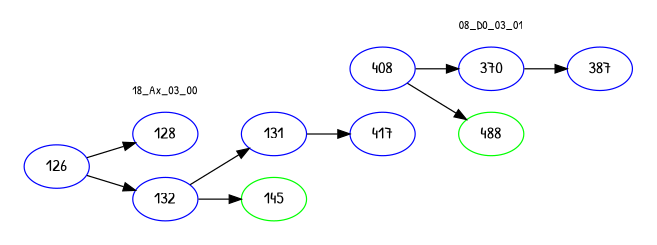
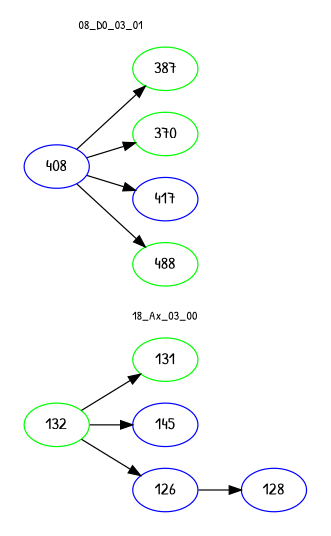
node "370": color blue -> green
edge "370" -> "387": now "408" -> "387"
node "387": color blue -> green
node "131": color blue -> green
edge "131" -> "417": now "408" -> "417"
edge "126" -> "132": reversed
node "132": color blue -> green
node "145": color green -> blue
